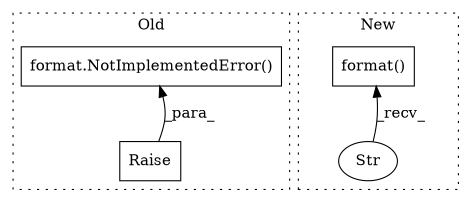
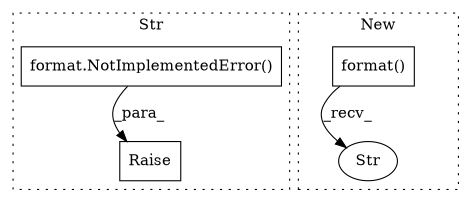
cluster "Old": label "Old" -> "Str"
edge "Raise" -> "format.NotImplementedError()": reversed
edge "Str" -> "format()": reversed
